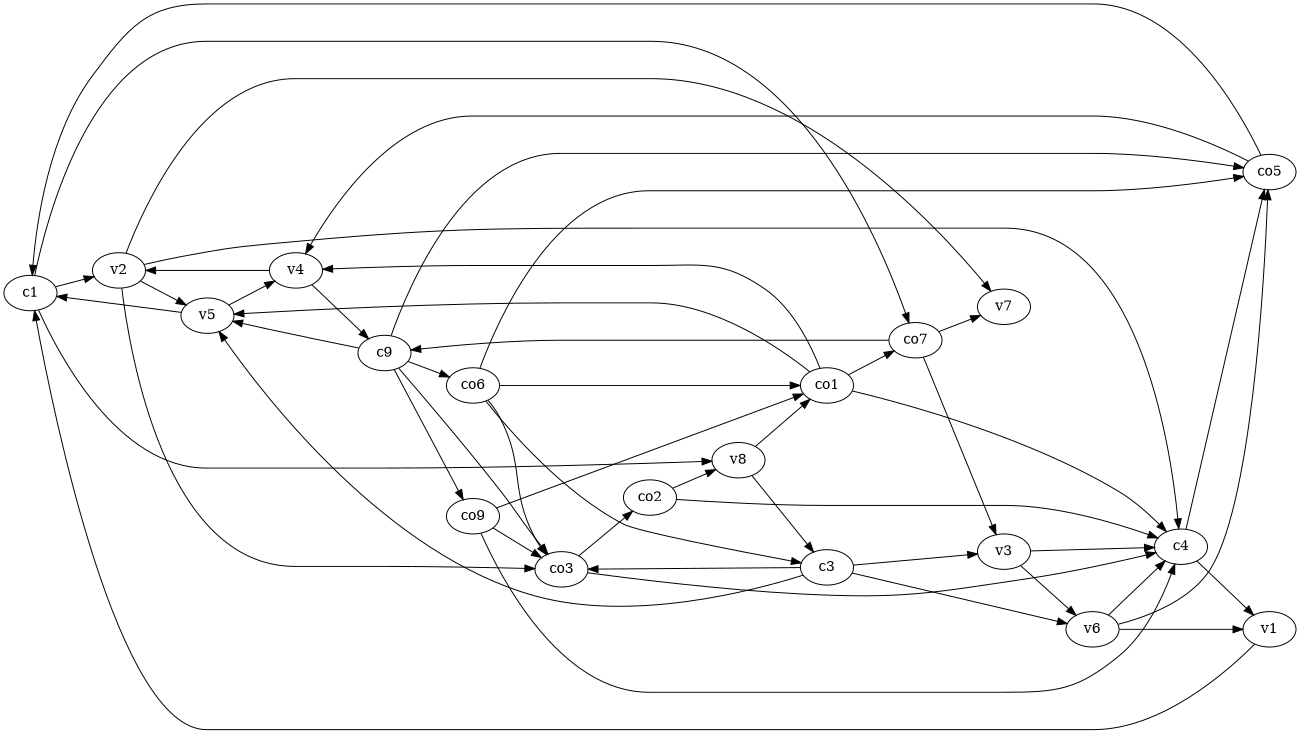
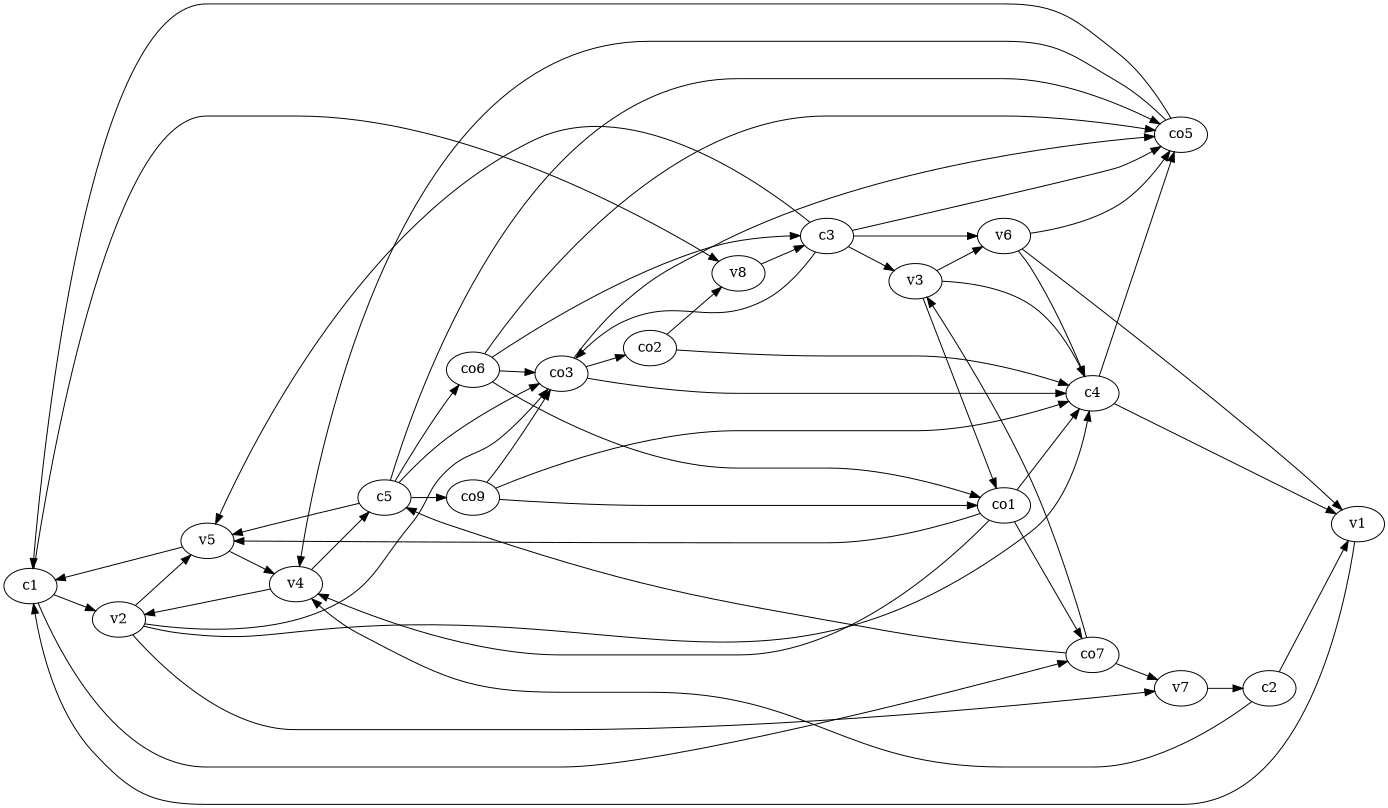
edge "c3" -> "co5": added
edge "co3" -> "co5": added
node "c9": label "c9" -> "c5"
edge "v8" -> "co1": now "v3" -> "co1"
node "c2": added
